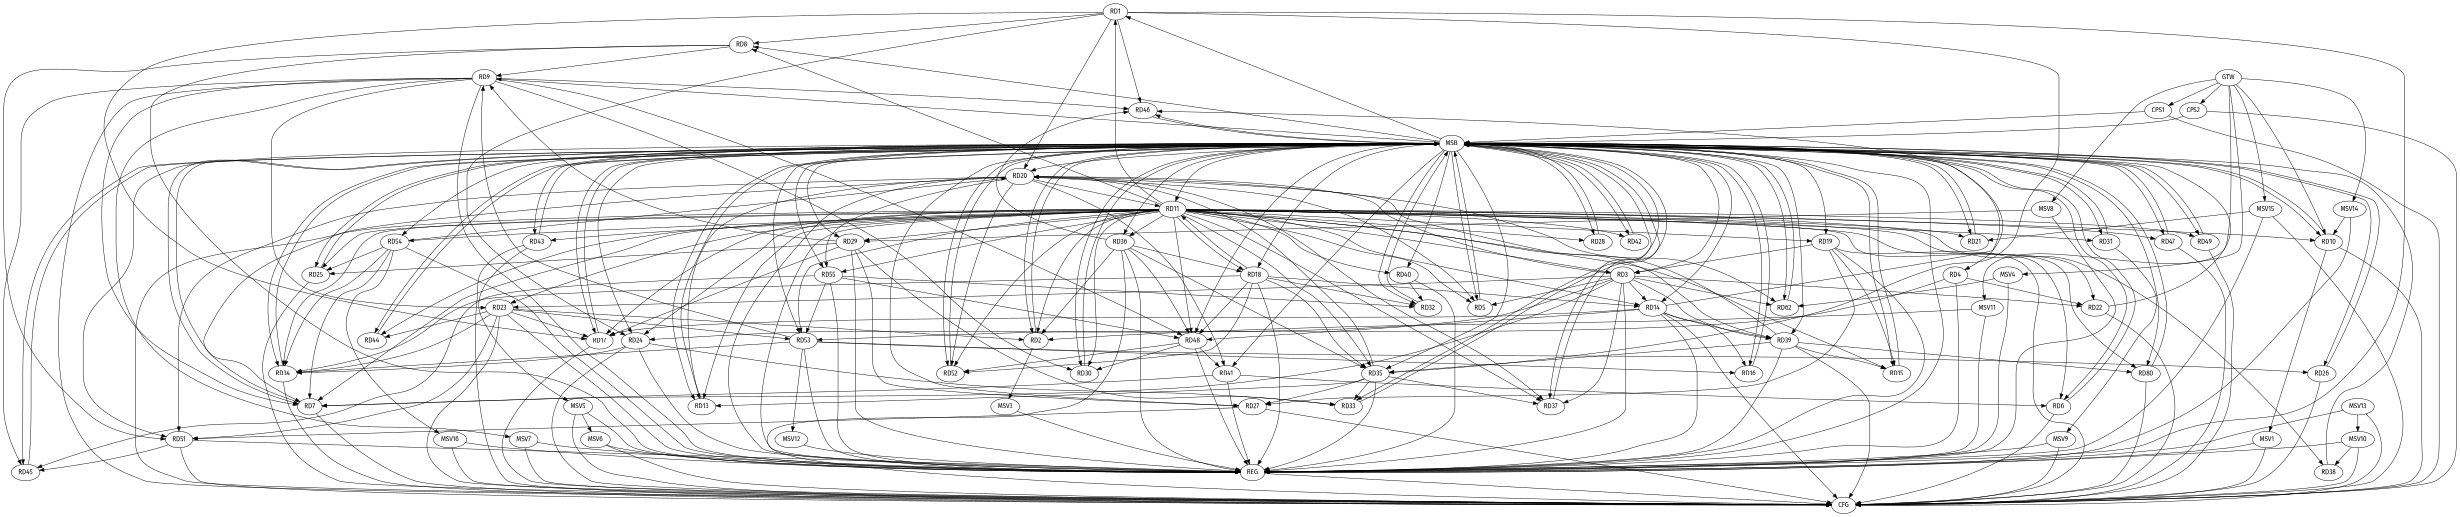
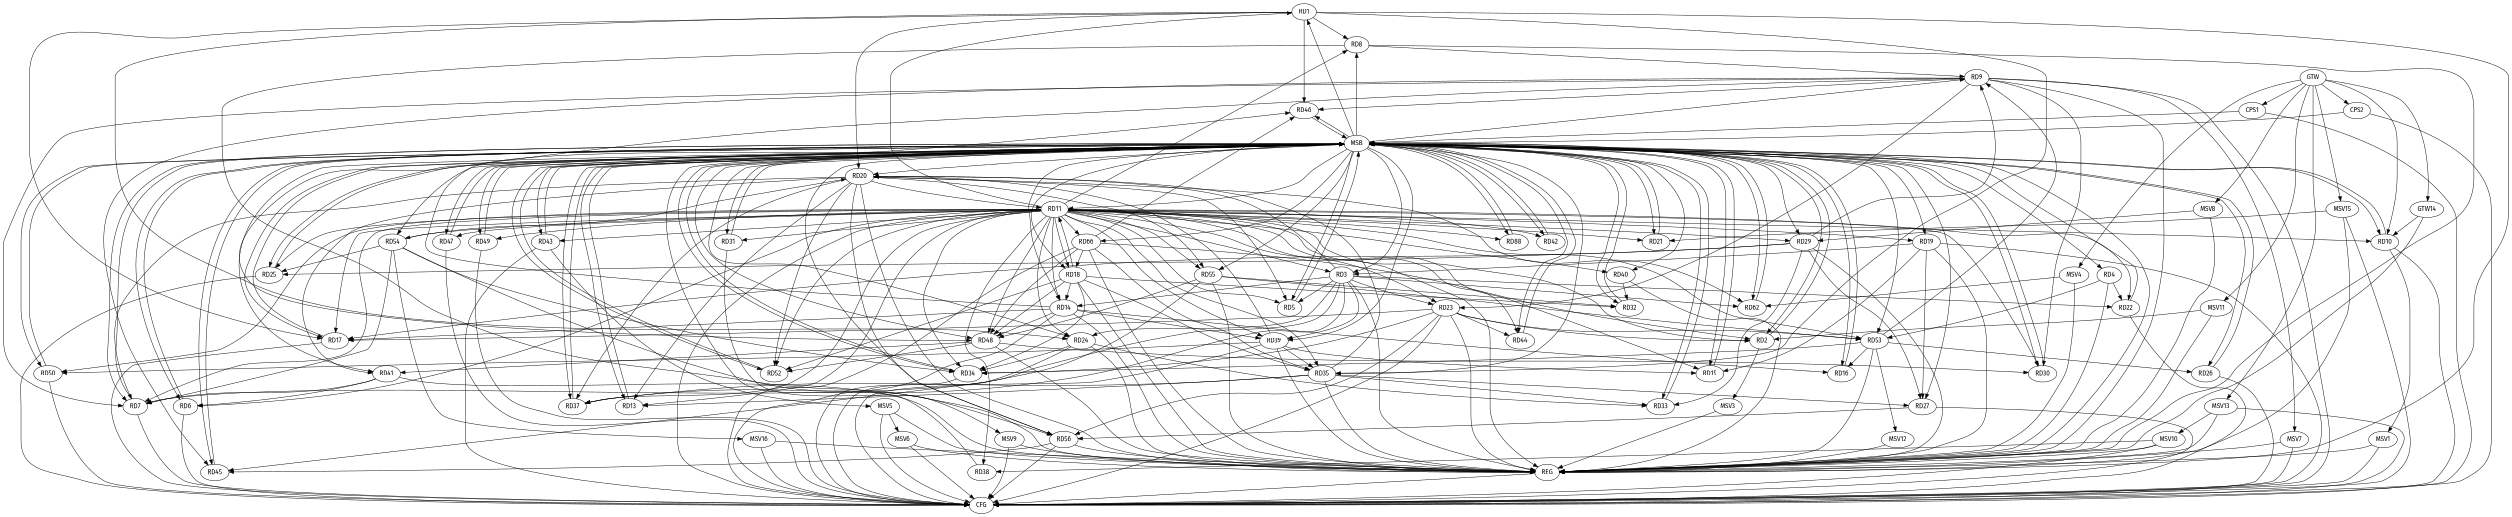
node "MSV14": label "MSV14" -> "GTW14"
node "RD36": label "RD36" -> "RD66"
node "RD28": label "RD28" -> "RD88"
edge "GTW" -> "MSV13": added
node "RD80": label "RD80" -> "RD50"
node "RD51": label "RD51" -> "RD56"
